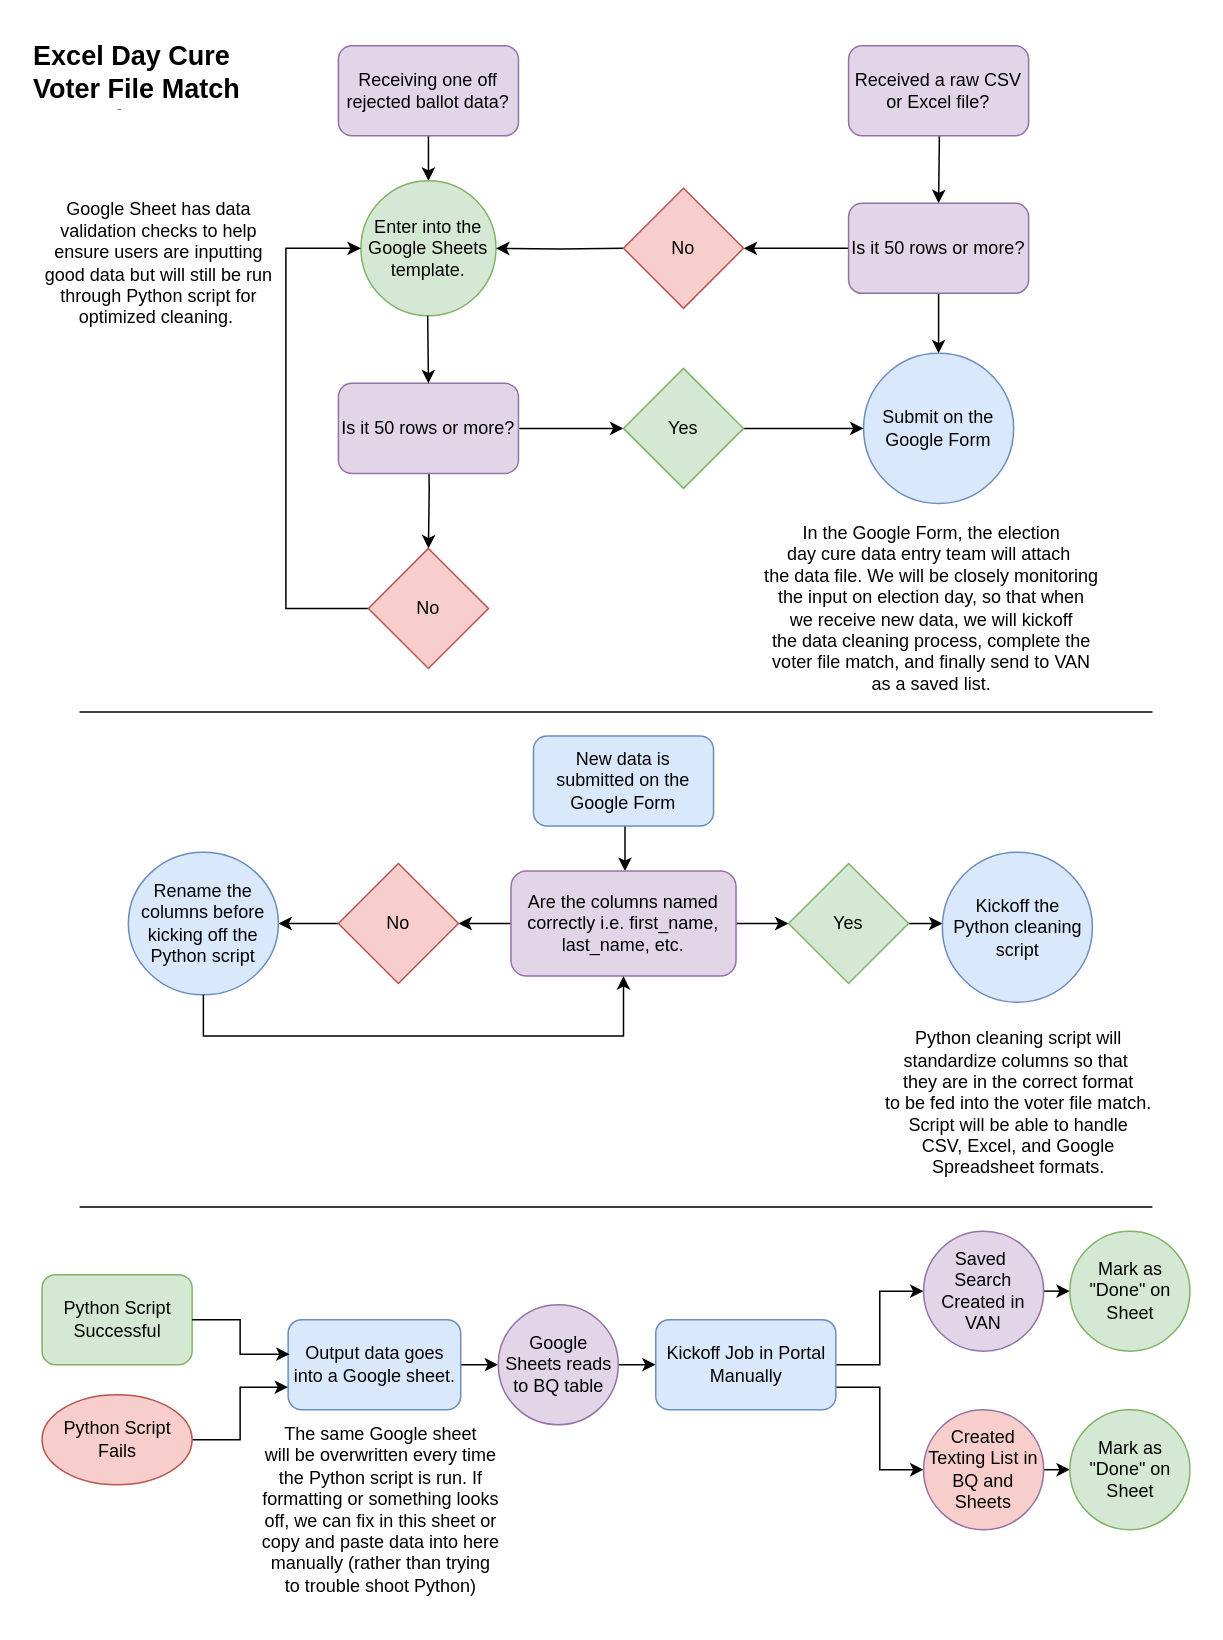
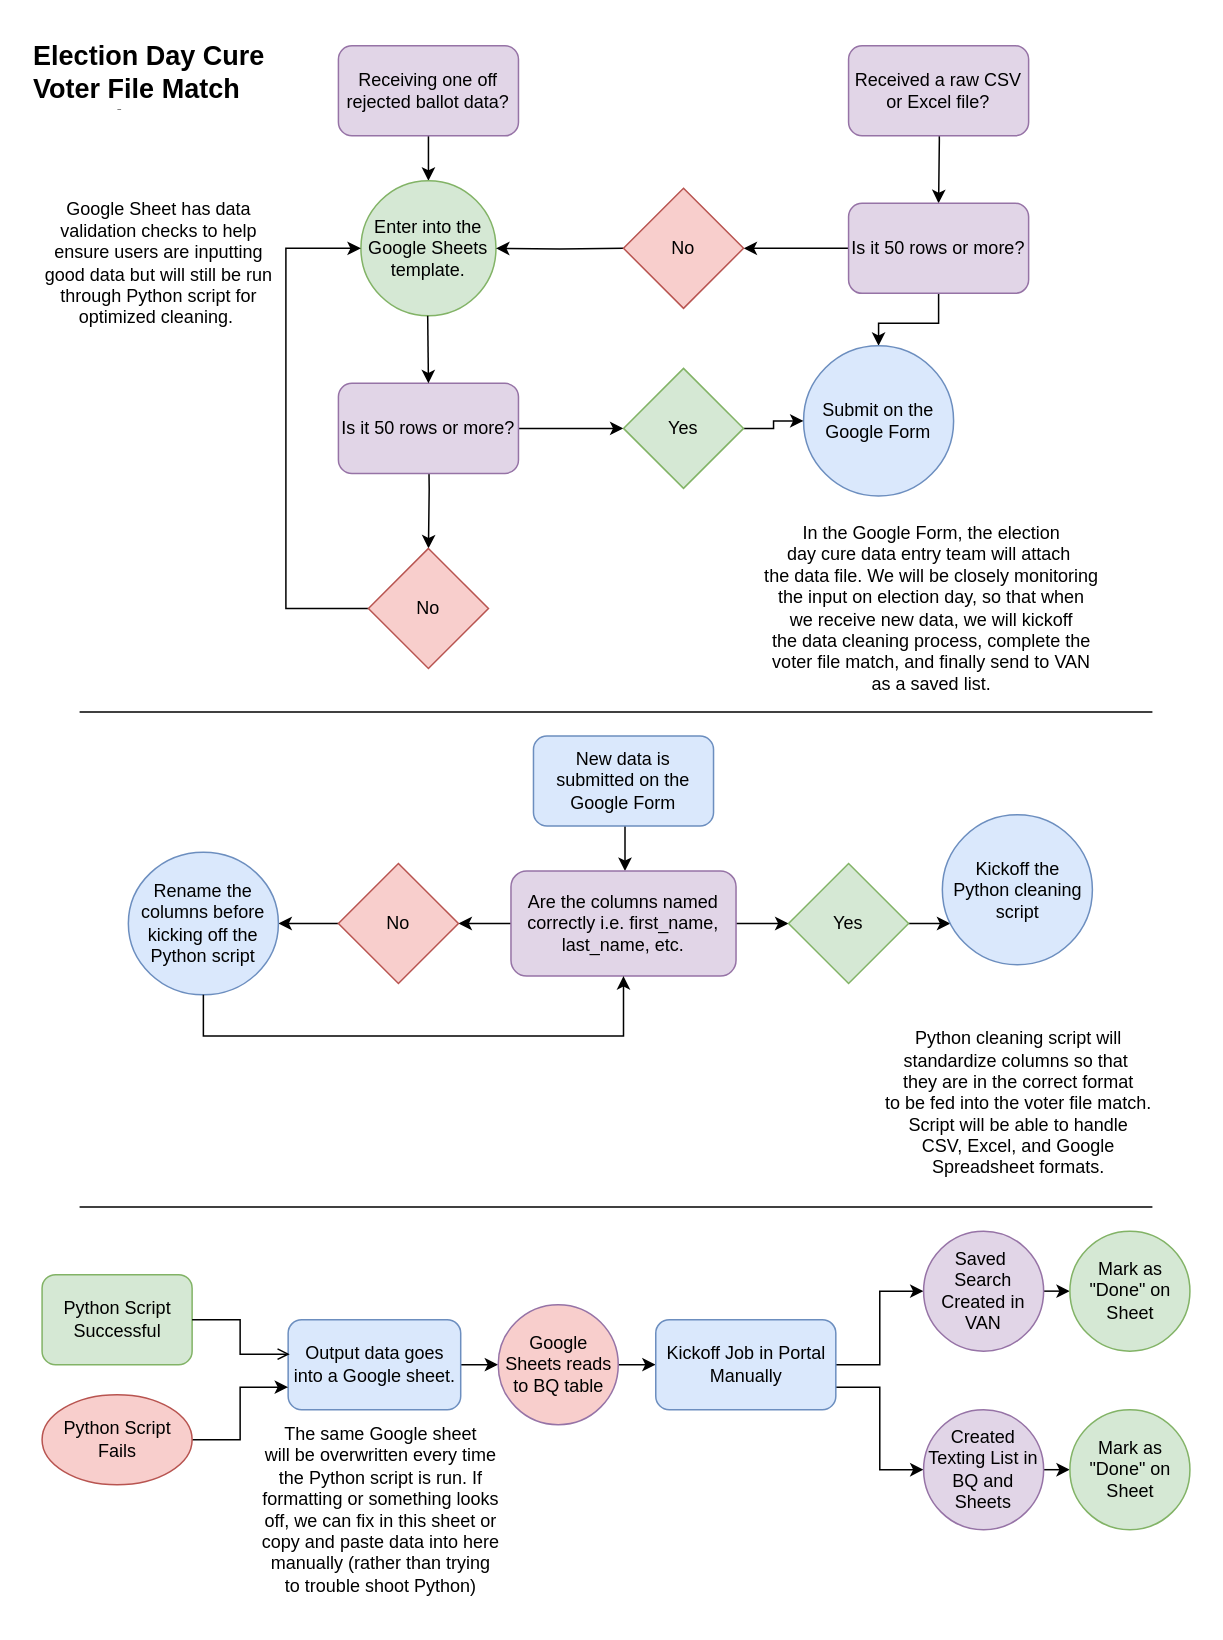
node "Excel Day Cure Voter File Match Data Flow": label "Excel Day Cure Voter File Match Data Flow" -> "Election Day Cure Voter File Match Data Flow"
node "Submit on the Google Form": moved (938, 428) -> (878, 421)
node "Kickoff the Python cleaning script": moved (1017, 927) -> (1017, 890)
edge "Python Script Successful" -> "Output data goes into a Google sheet.": arrowhead classic -> open
node "Google Sheets reads to BQ table": fillcolor #e1d5e7 -> #f8cecc
node "Created Texting List in BQ and Sheets": fillcolor #f8cecc -> #e1d5e7
